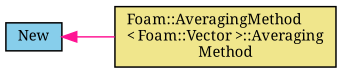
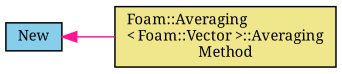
node "Foam::AveragingMethod < Foam::Vector >::Averaging Method": label "Foam::AveragingMethod < Foam::Vector >::Averaging Method" -> "Foam::Averaging < Foam::Vector >::Averaging Method"
